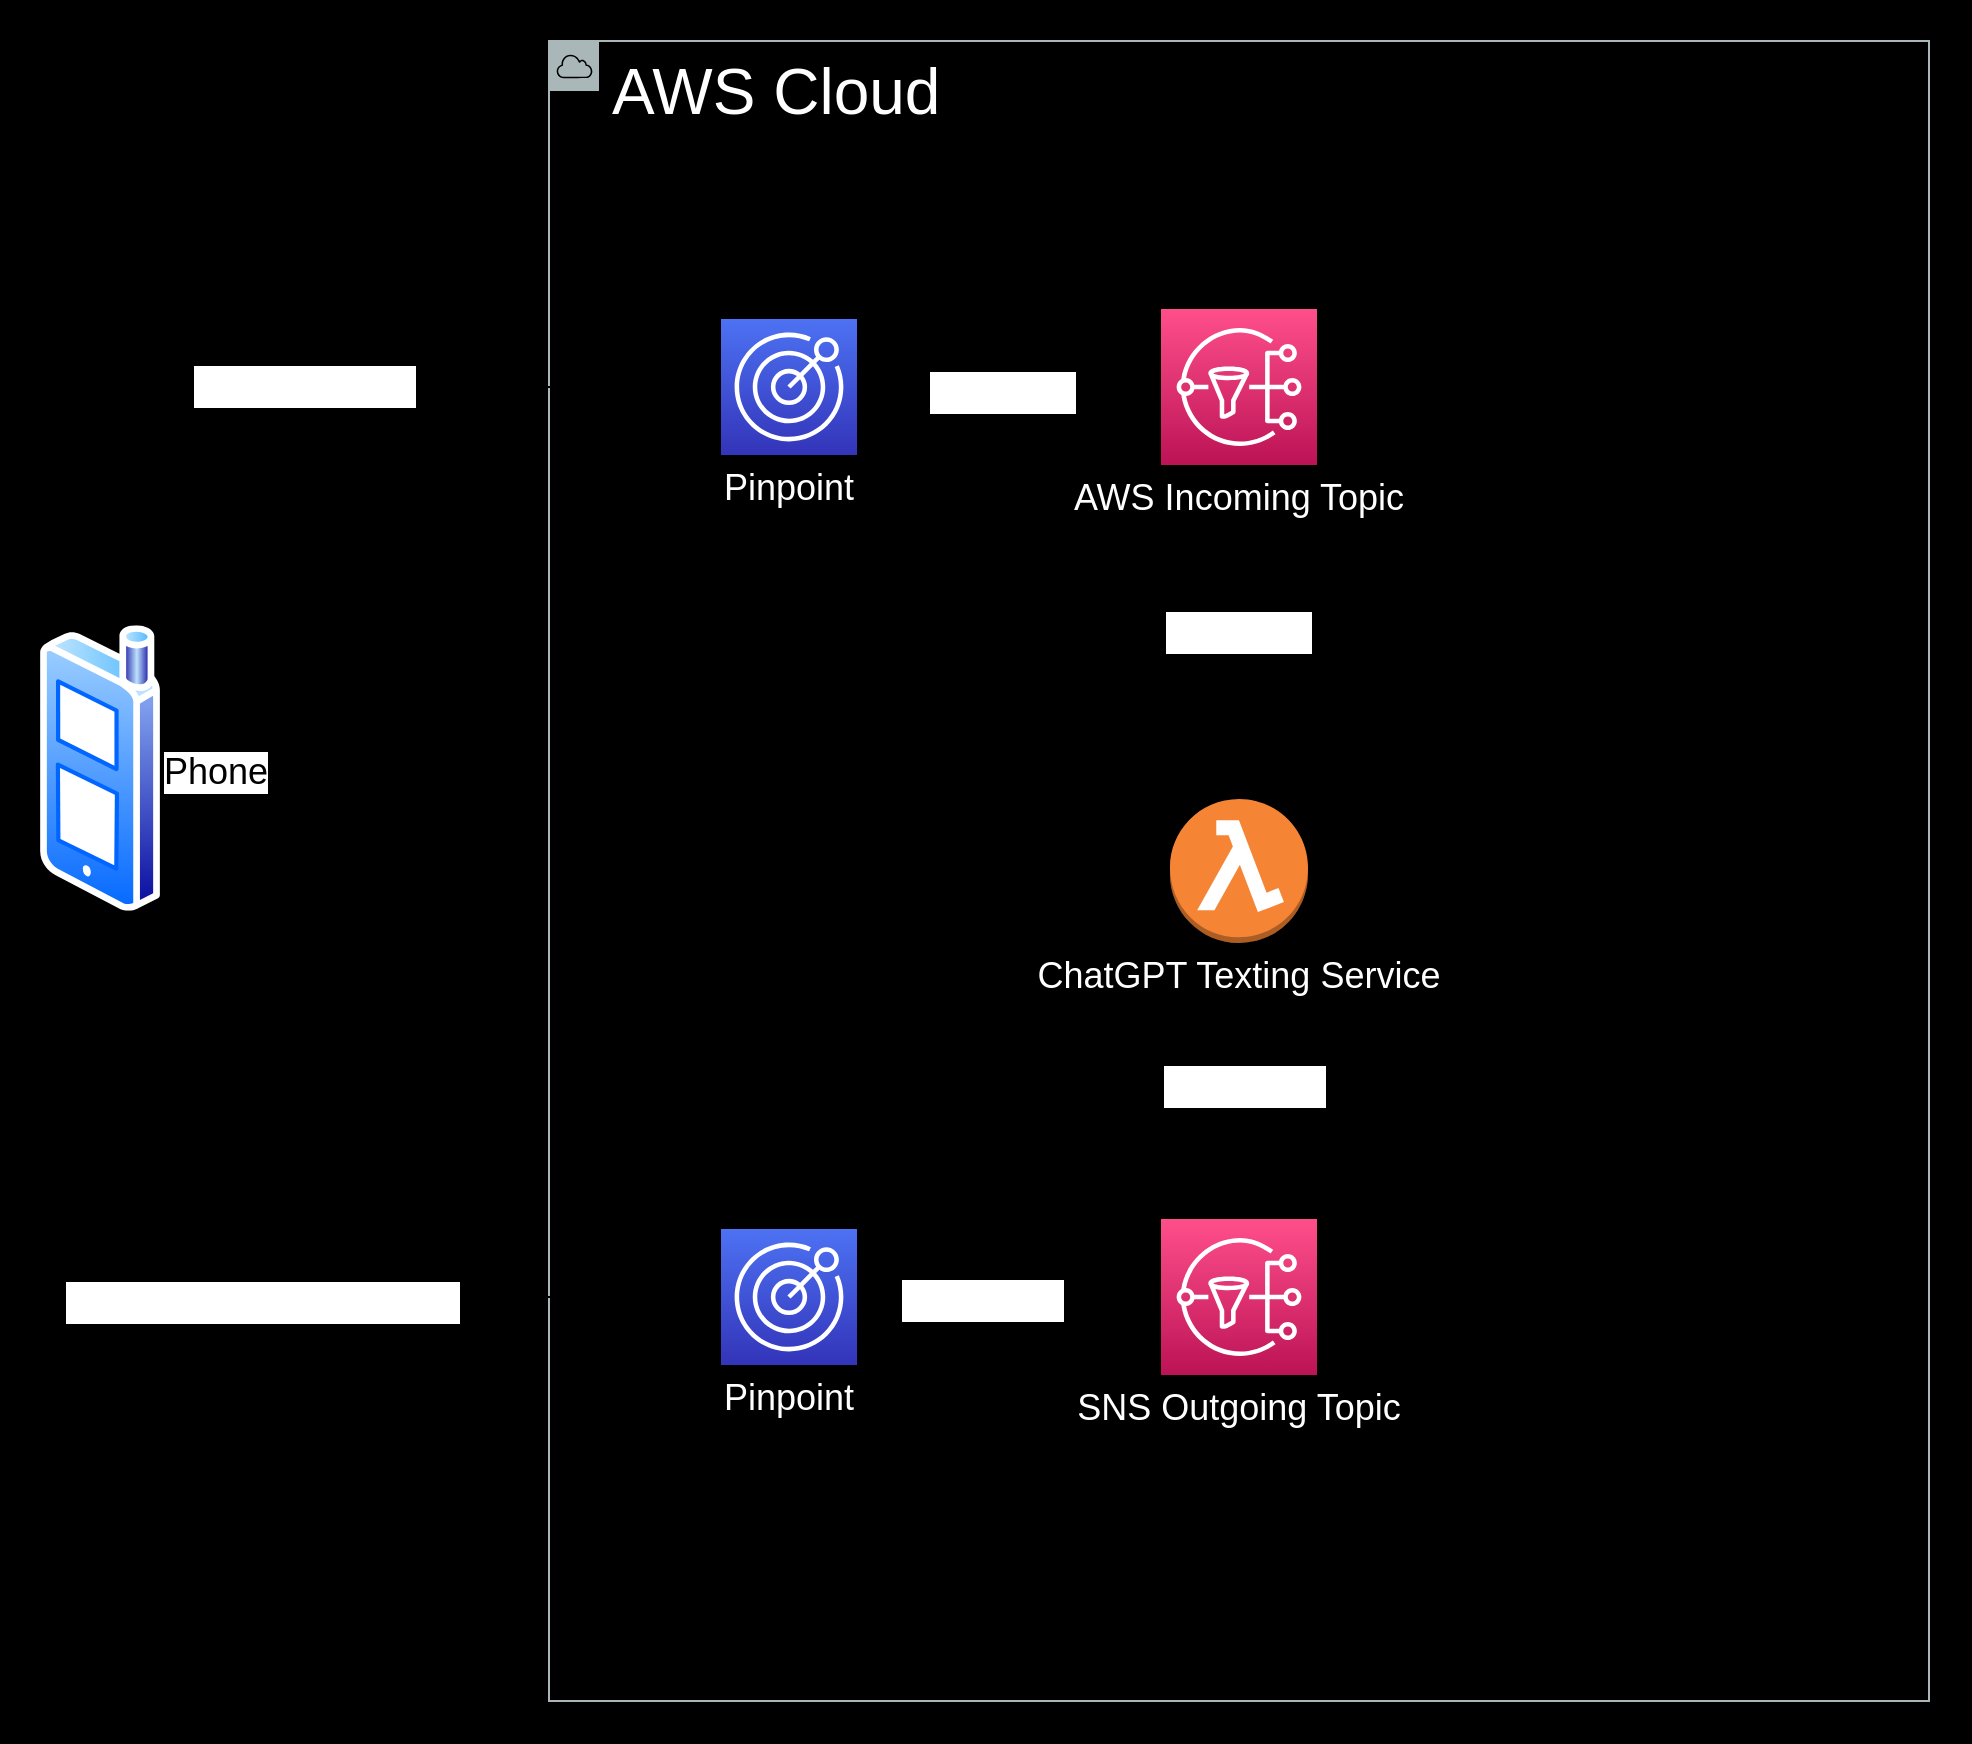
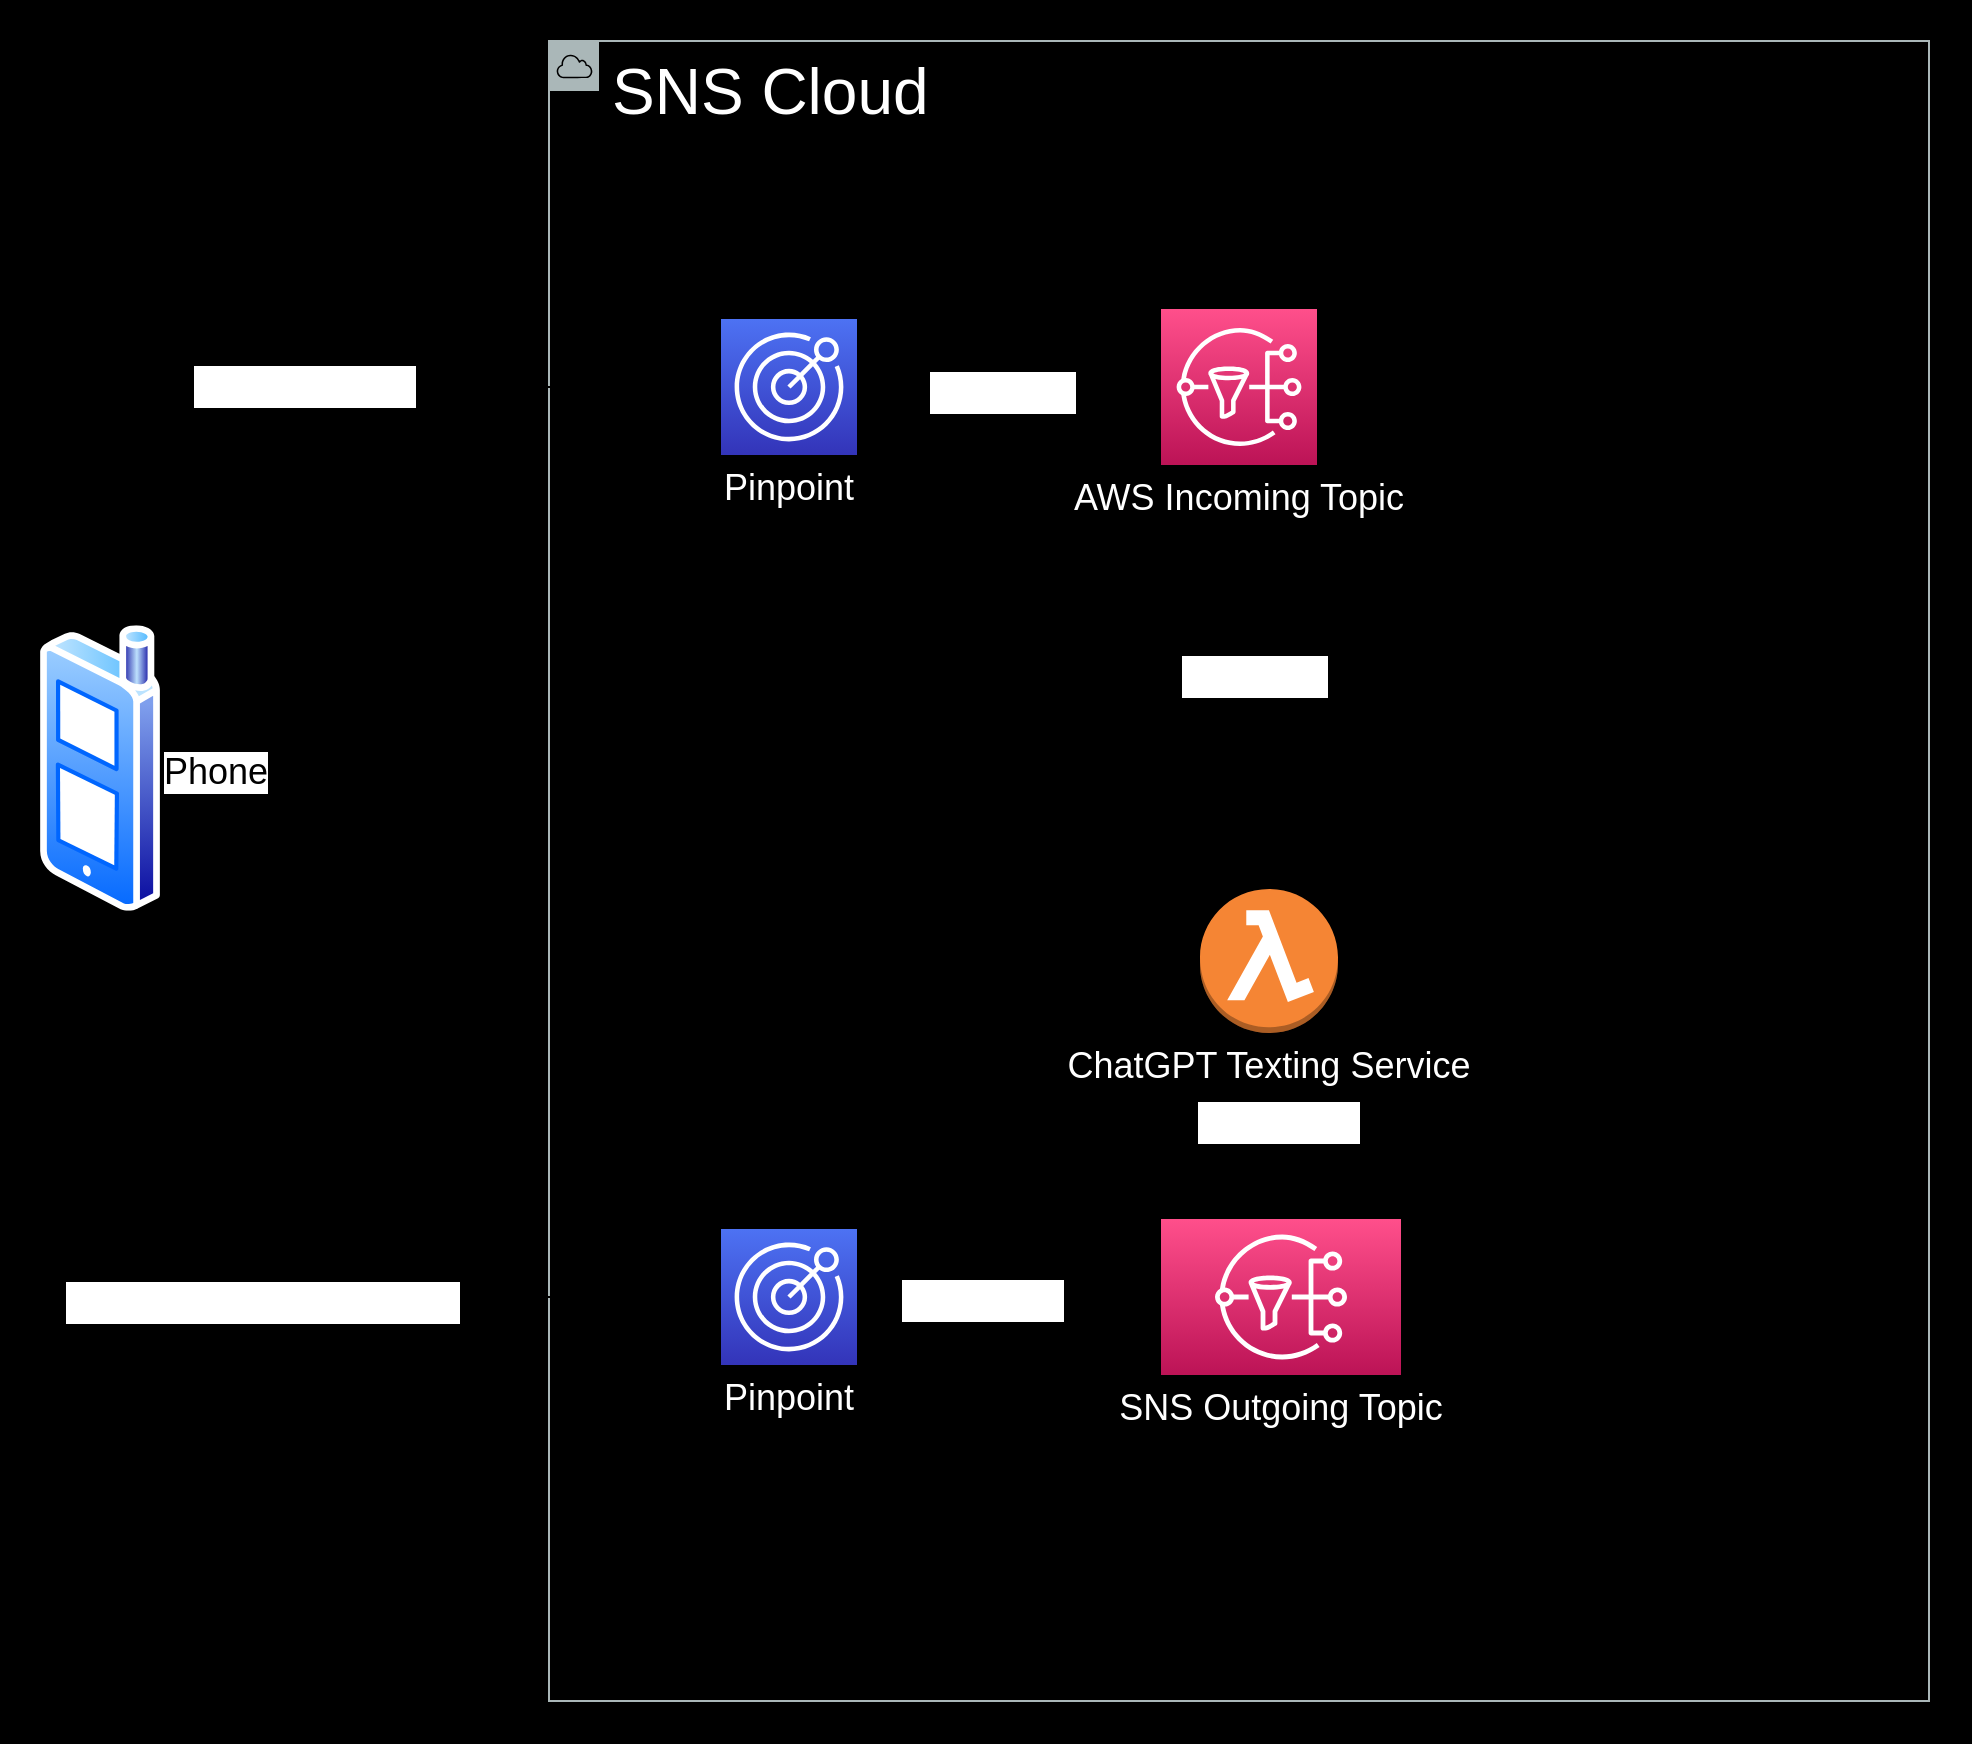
node "AWS Cloud": label "AWS Cloud" -> "SNS Cloud"
node "ChatGPT Texting Service": moved (1239, 871) -> (1269, 961)
node "SNS Outgoing Topic": size 156x156 -> 240x156
